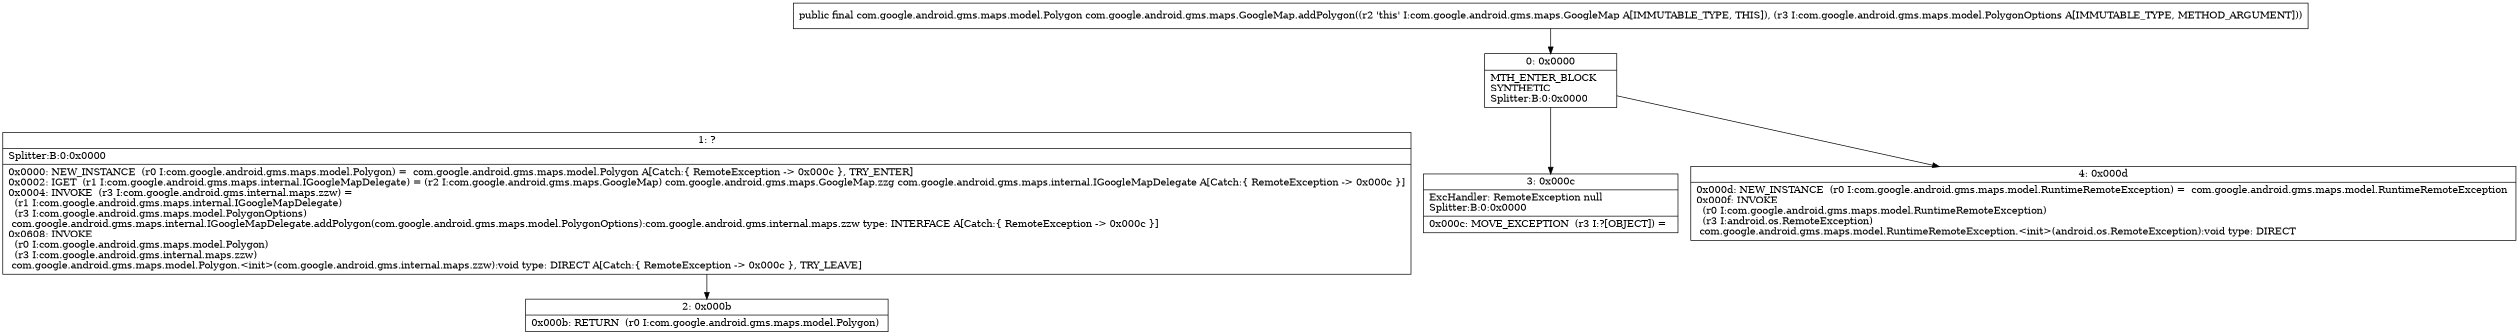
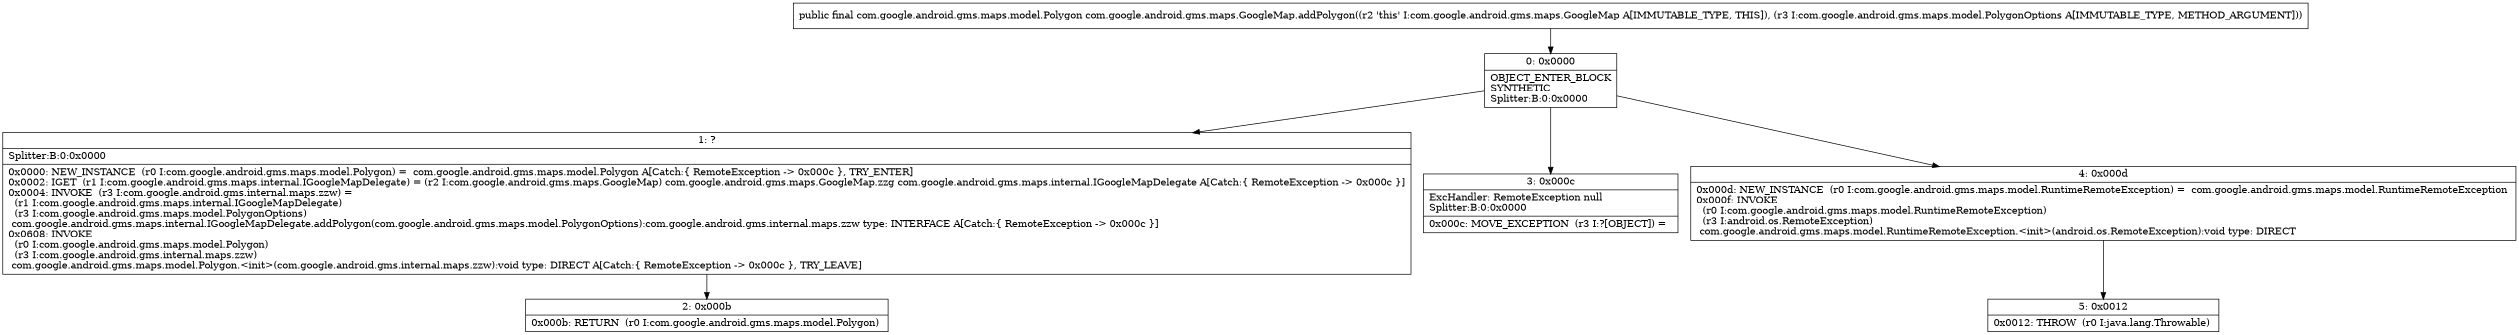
node "0: 0x0000": text "MTH_ENTER_BLOCK" -> "OBJECT_ENTER_BLOCK"
edge "0: 0x0000" -> "1: ?": added
node "5: 0x0012": added
